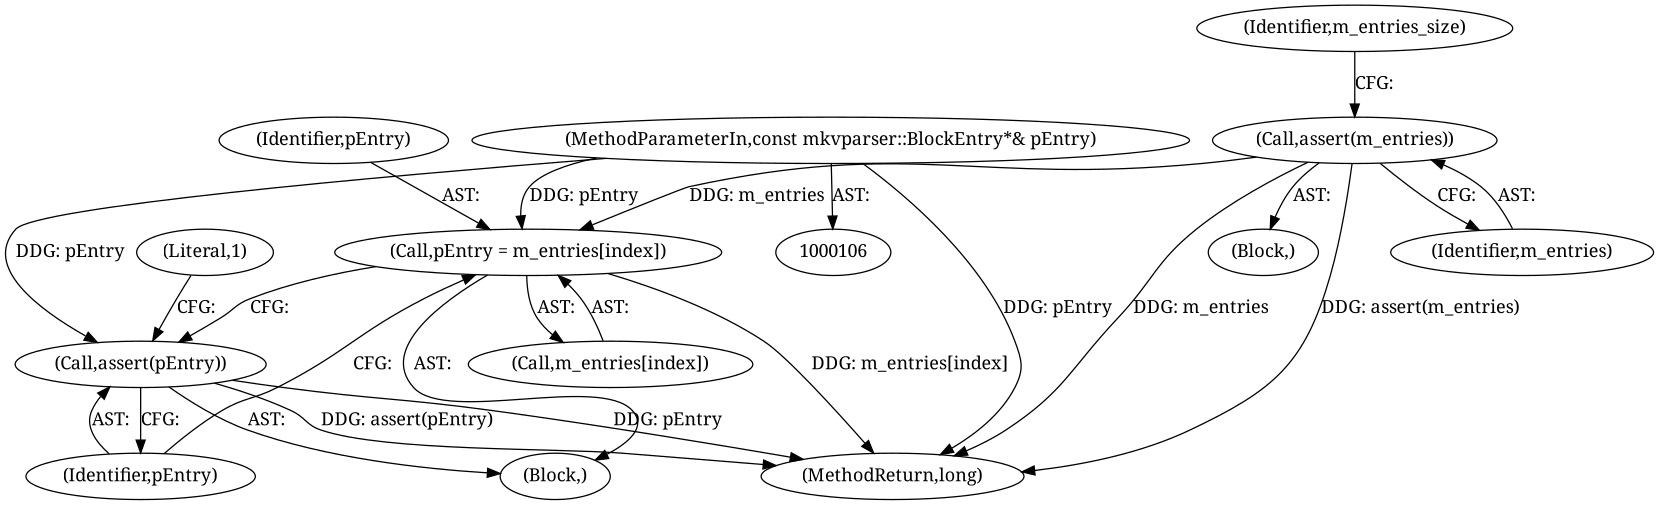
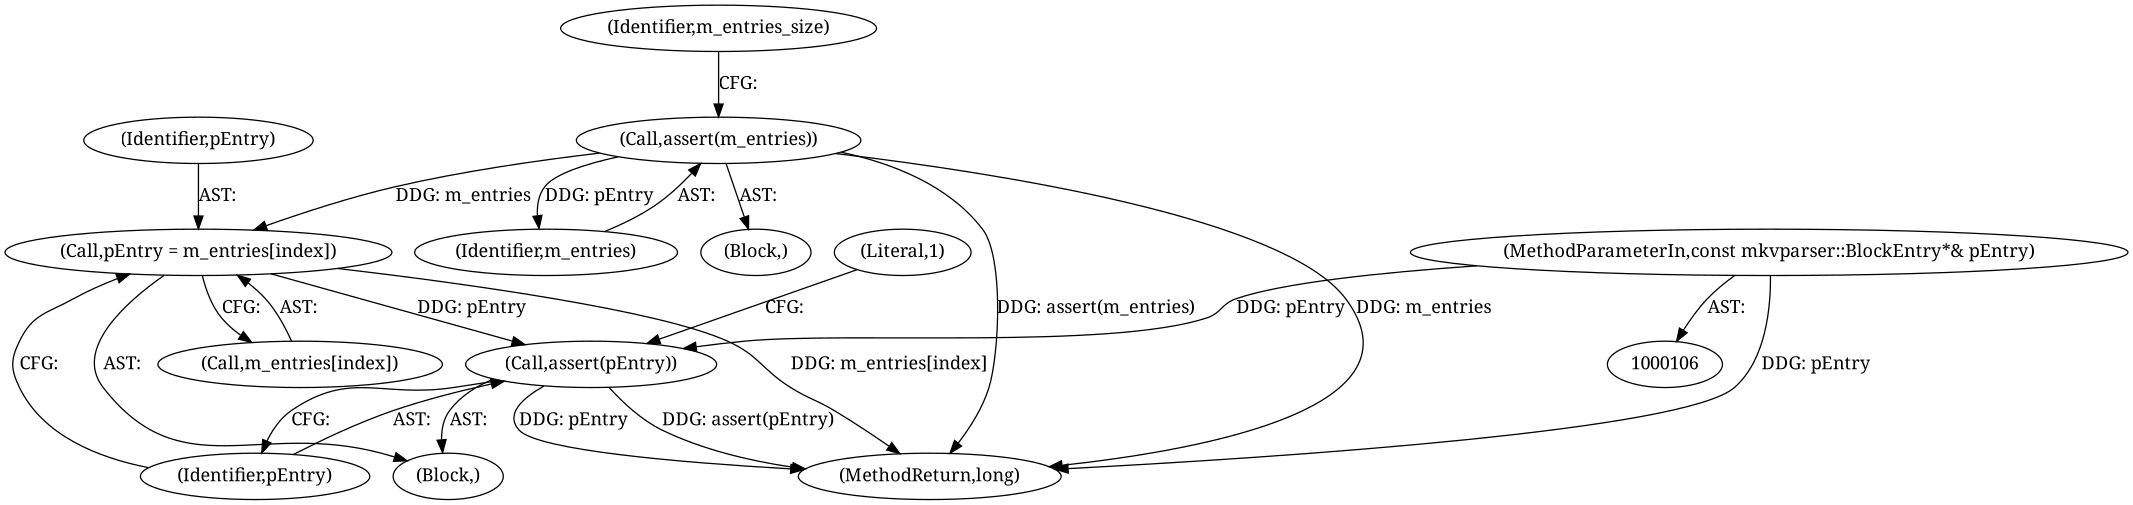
edge "(MethodParameterIn,const mkvparser::BlockEntry*& pEntry)" -> "(Call,pEntry = m_entries[index])": removed, label "DDG: pEntry"
edge "(Call,assert(m_entries))" -> "(Identifier,m_entries)": label "CFG: " -> "DDG: pEntry"
edge "(Call,pEntry = m_entries[index])" -> "(Call,assert(pEntry))": label "CFG: " -> "DDG: pEntry"
edge "(Call,pEntry = m_entries[index])" -> "(Call,m_entries[index])": label "AST: " -> "CFG: "
